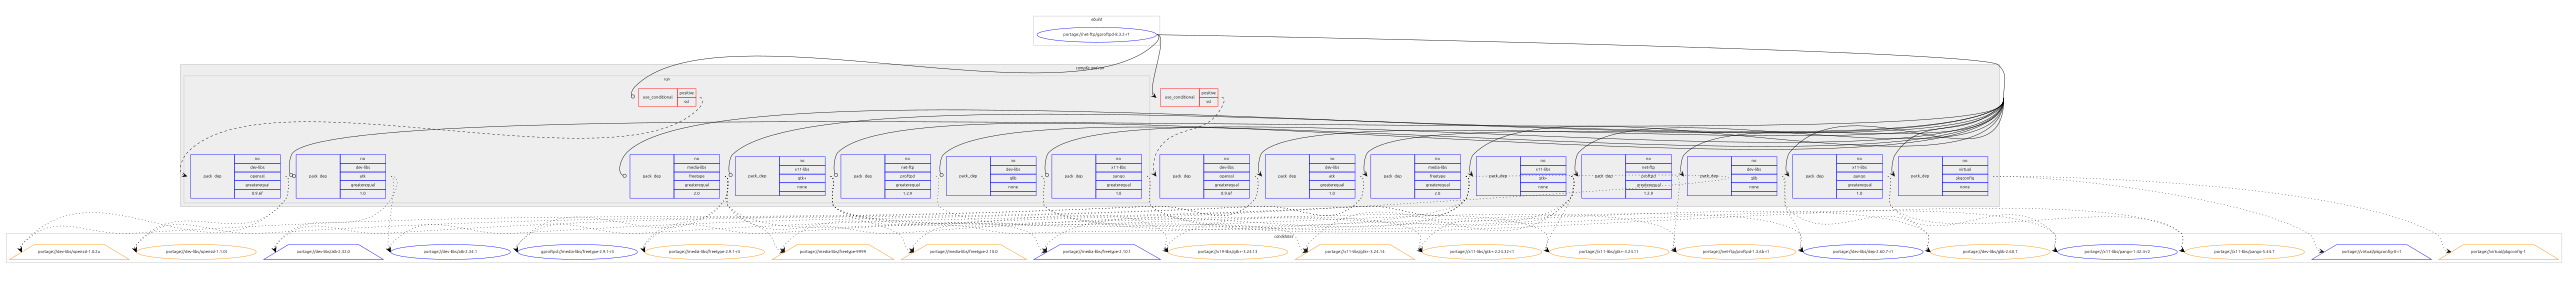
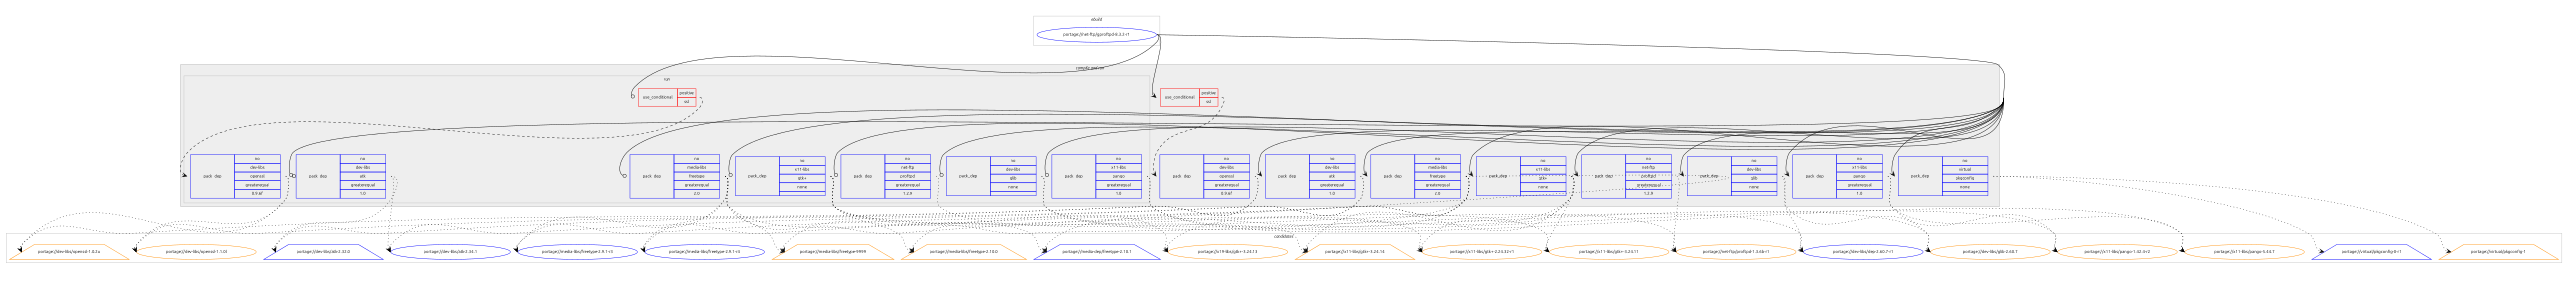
node "gproftpd://media-libs/freetype-2.9.1-r3": label "gproftpd://media-libs/freetype-2.9.1-r3" -> "portage://media-libs/freetype-2.9.1-r3"
node "portage://media-libs/freetype-2.9.1-r4": color darkorange -> blue
node "portage://media-libs/freetype-2.10.1": label "portage://media-libs/freetype-2.10.1" -> "portage://media-dep/freetype-2.10.1"
node "portage://x11-libs/pango-1.42.4-r2": color blue -> darkorange
